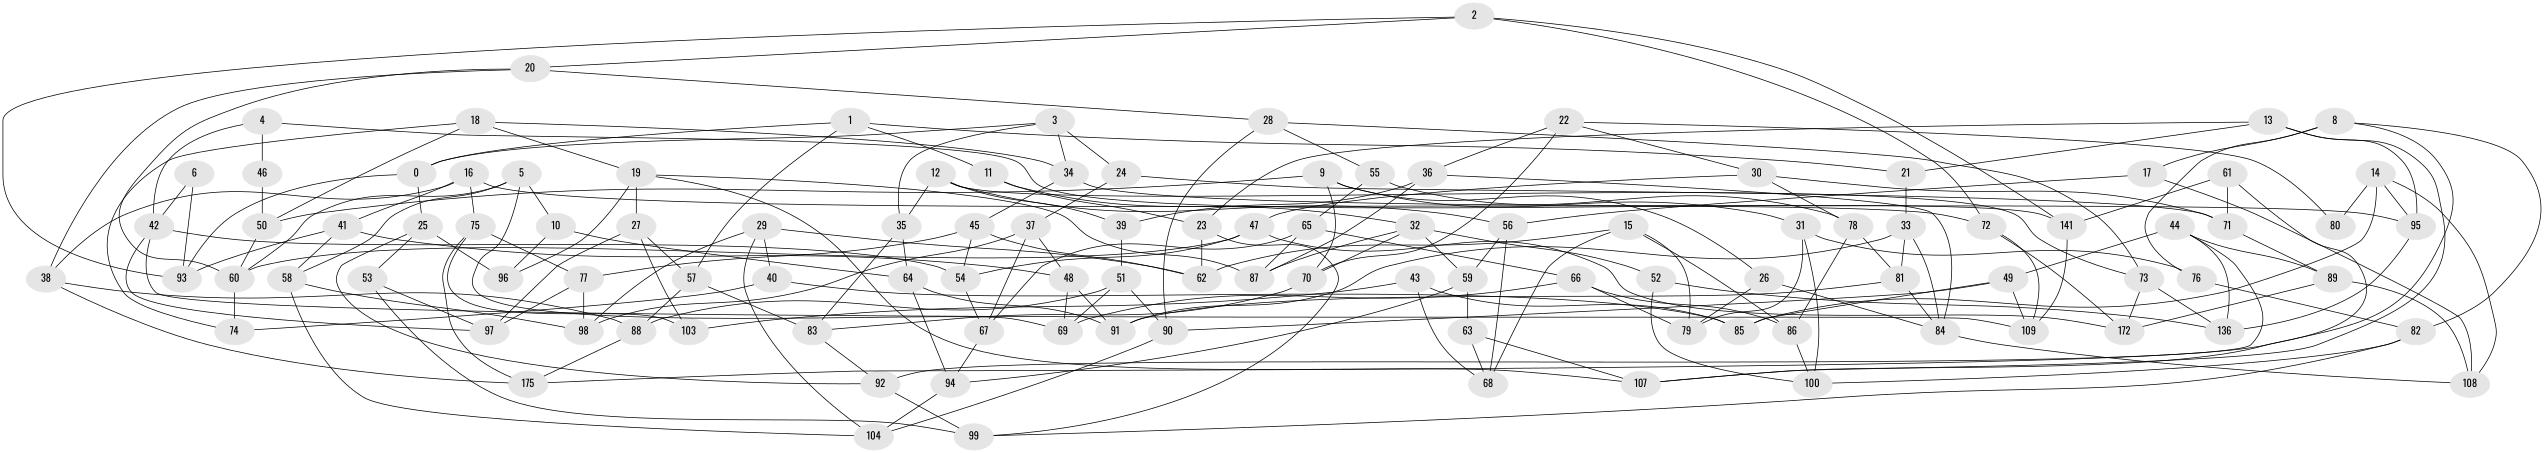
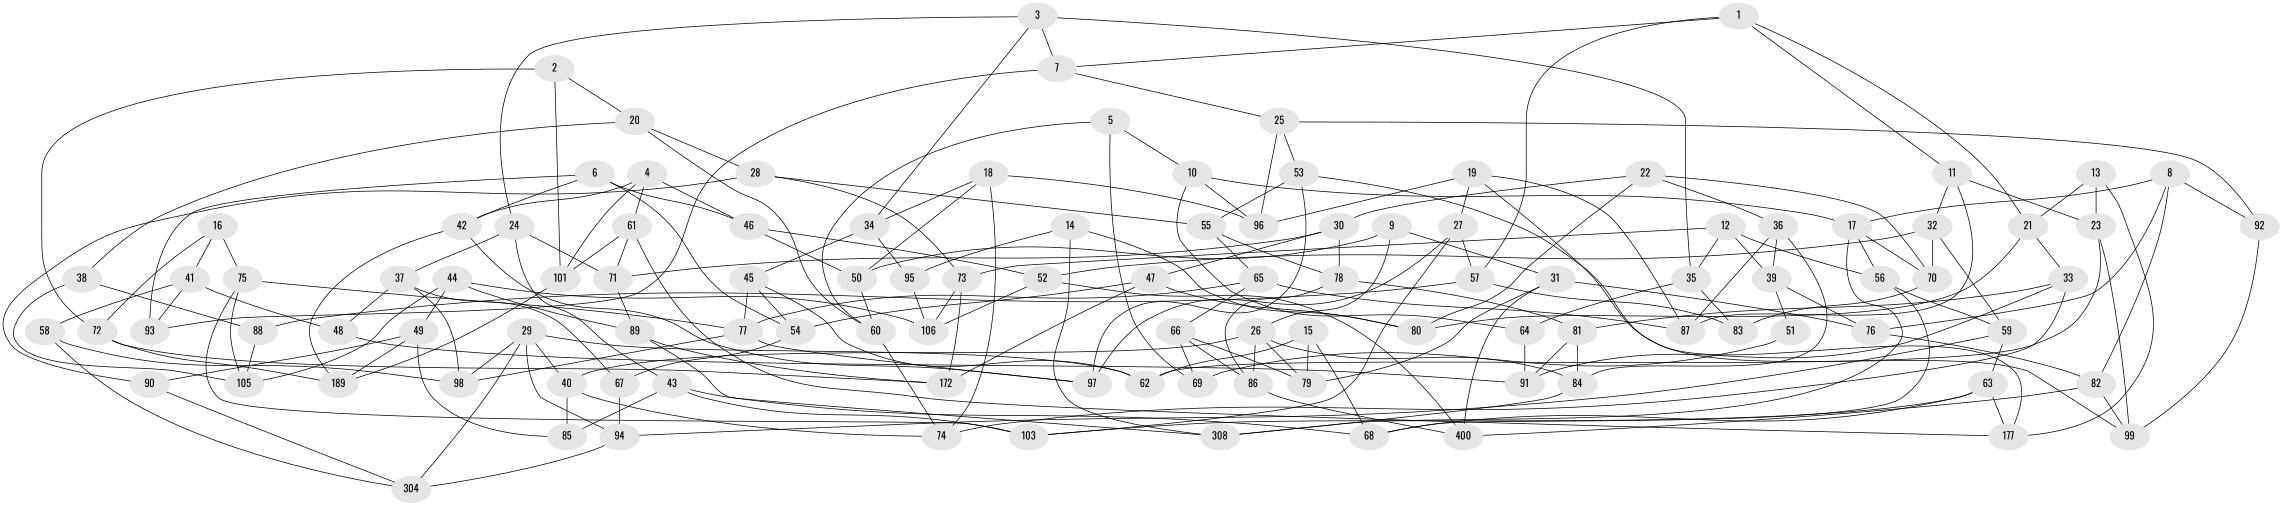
edge "2" -- "93": removed
edge "13" -- "95": removed
edge "18" -- "19": now "18" -- "96"
node "0": label "0" -> "7"
edge "16" -- "38": removed
edge "10" -- "17": added
edge "53" -- "55": added
edge "6" -- "46": added
edge "4" -- "61": added
edge "5" -- "58": removed
node "141": label "141" -> "101"
edge "9" -- "70": now "17" -- "70"
edge "65" -- "67": now "65" -- "77"
edge "42" -- "54": now "6" -- "54"
edge "47" -- "60": now "47" -- "80"
edge "32" -- "87": now "11" -- "87"
edge "46" -- "52": added
edge "15" -- "86": now "26" -- "86"
edge "33" -- "84": now "33" -- "74"
edge "51" -- "90": removed
edge "39" -- "76": added
edge "51" -- "88": removed
edge "48" -- "69": removed
edge "14" -- "85": removed
edge "21" -- "80": added
edge "24" -- "43": added
edge "64" -- "94": now "29" -- "94"
node "109": label "109" -> "189"
node "136": label "136" -> "106"
edge "26" -- "40": added
edge "83" -- "92": removed
node "175": label "175" -> "105"
node "107": label "107" -> "177"
node "100": label "100" -> "400"
node "108": label "108" -> "308"
edge "63" -- "103": added
node "104": label "104" -> "304"
